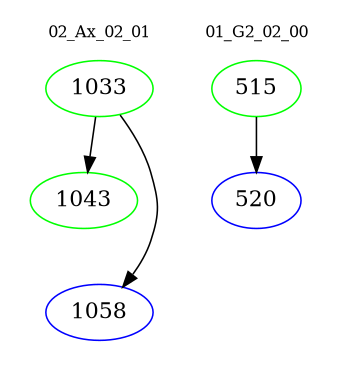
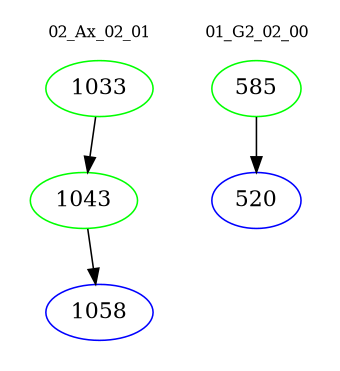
node "515": label "515" -> "585"
edge "1033" -> "1058": now "1043" -> "1058"
